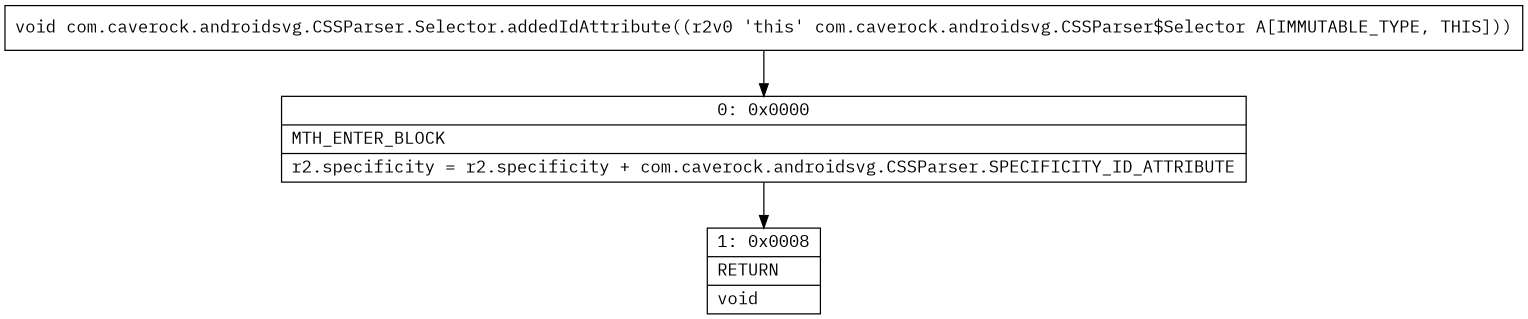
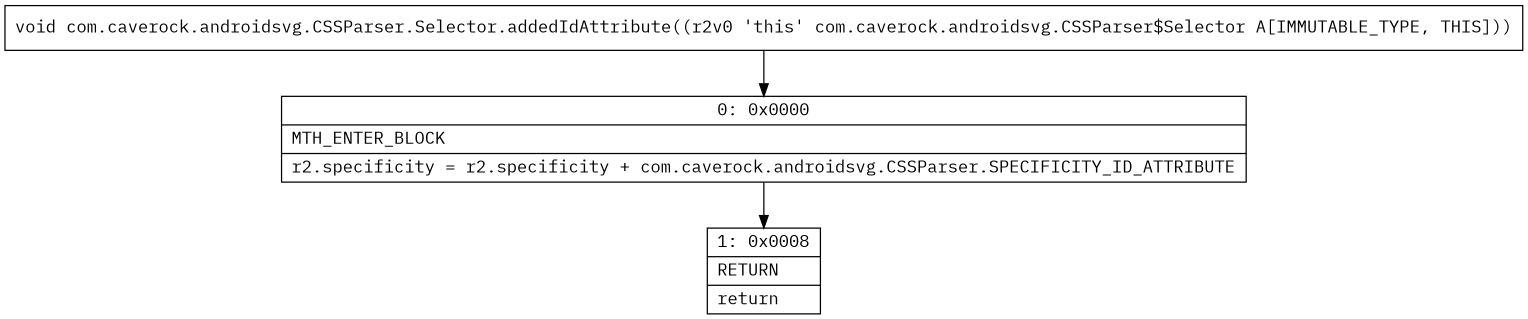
node "1: 0x0008": text "void" -> "return"
